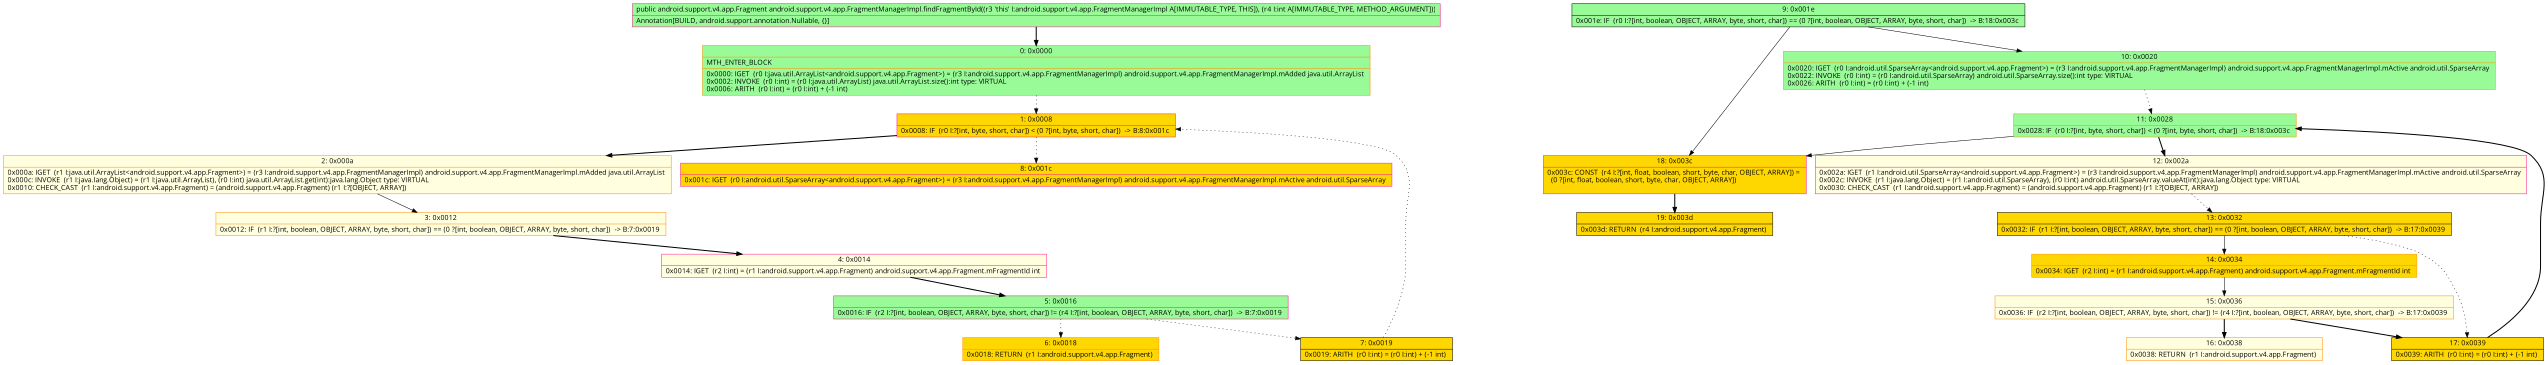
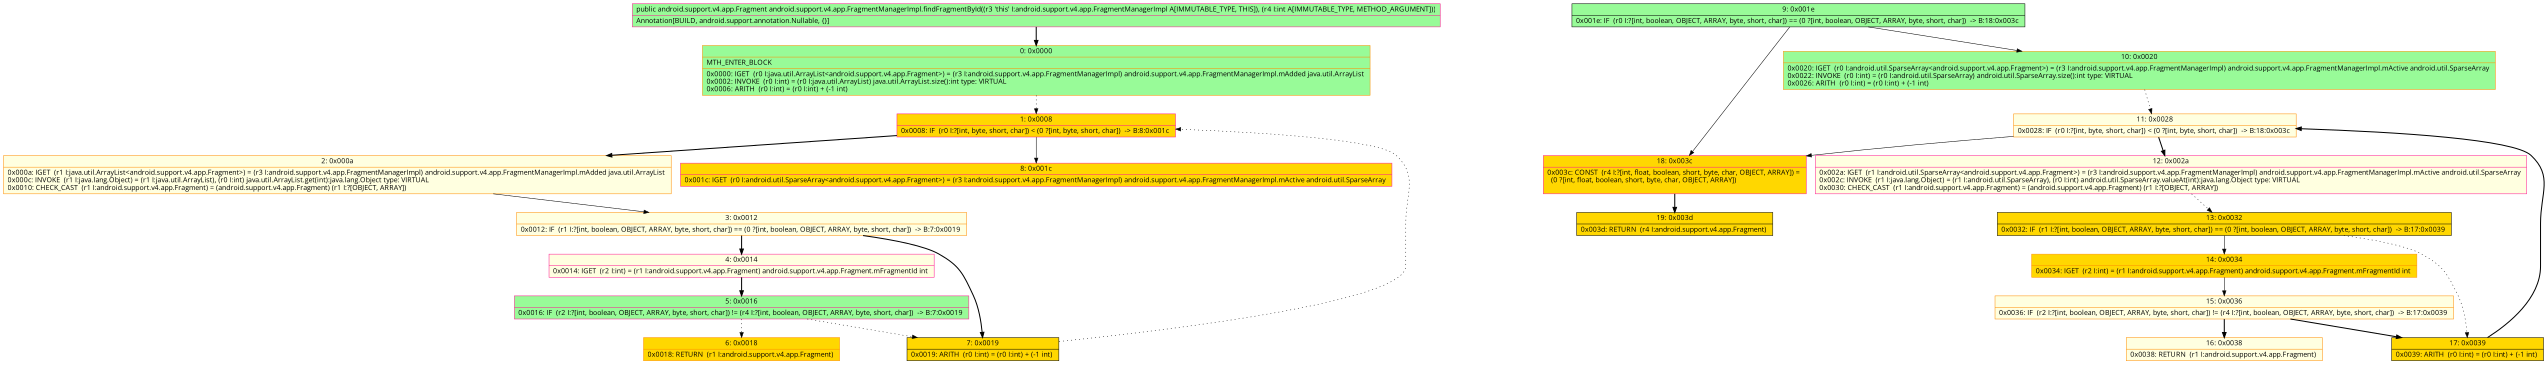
node "11: 0x0028": fillcolor palegreen -> lightyellow
edge "1: 0x0008" -> "8: 0x001c": style dotted -> solid
edge "3: 0x0012" -> "7: 0x0019": added
